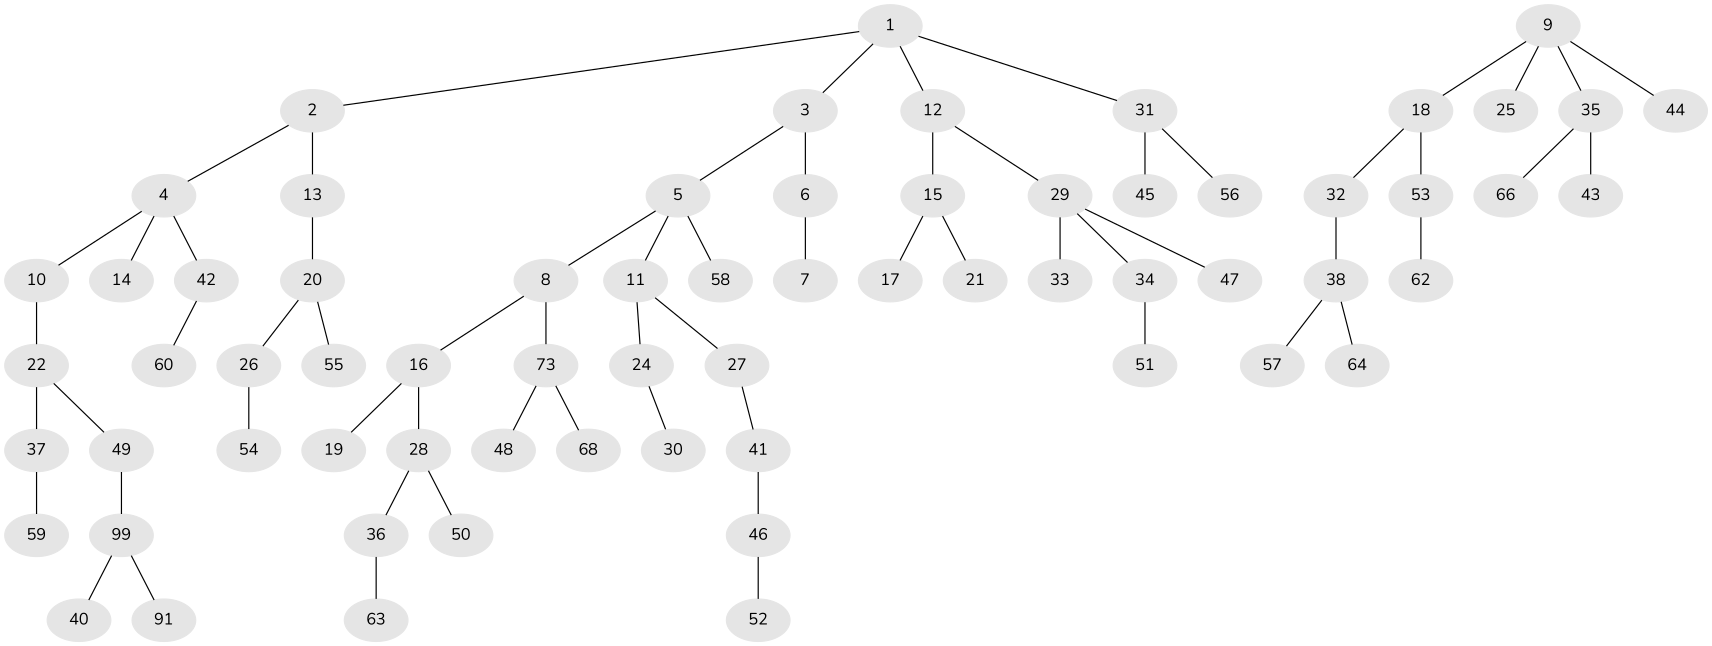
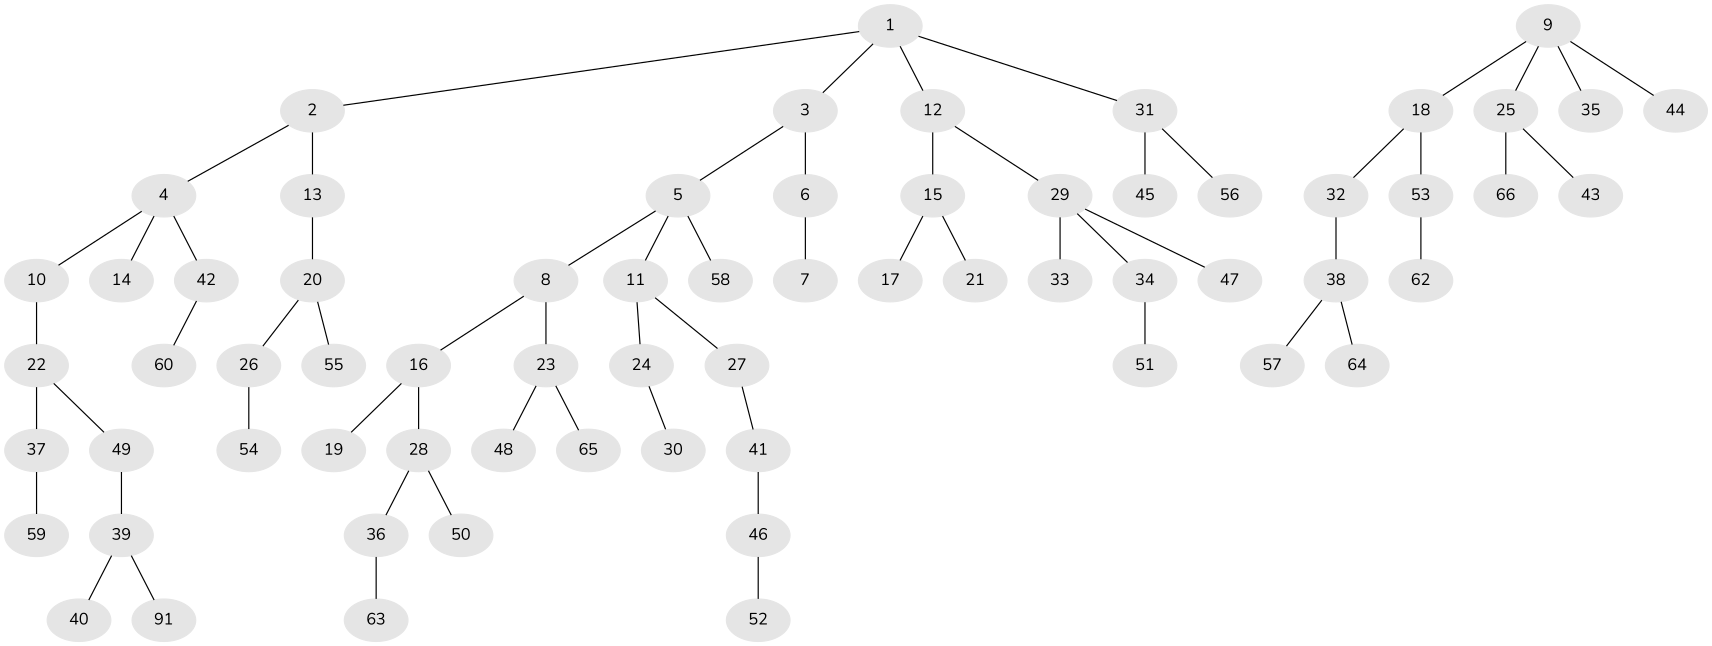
edge "35" -- "66": now "25" -- "66"
edge "35" -- "43": now "25" -- "43"
node "73": label "73" -> "23"
node "68": label "68" -> "65"
node "99": label "99" -> "39"
